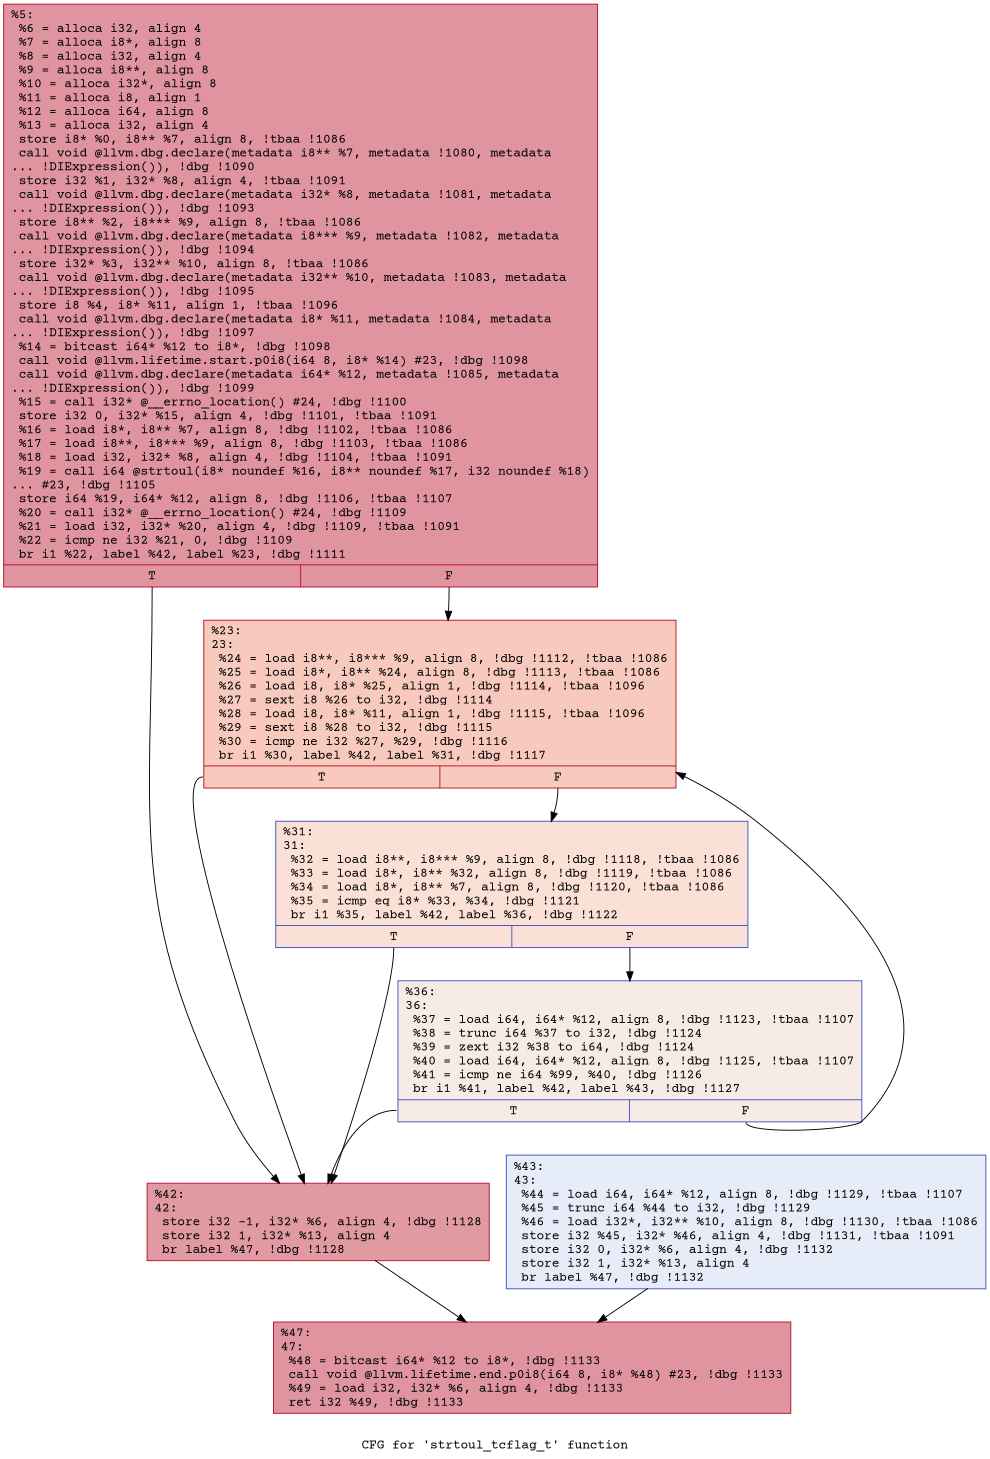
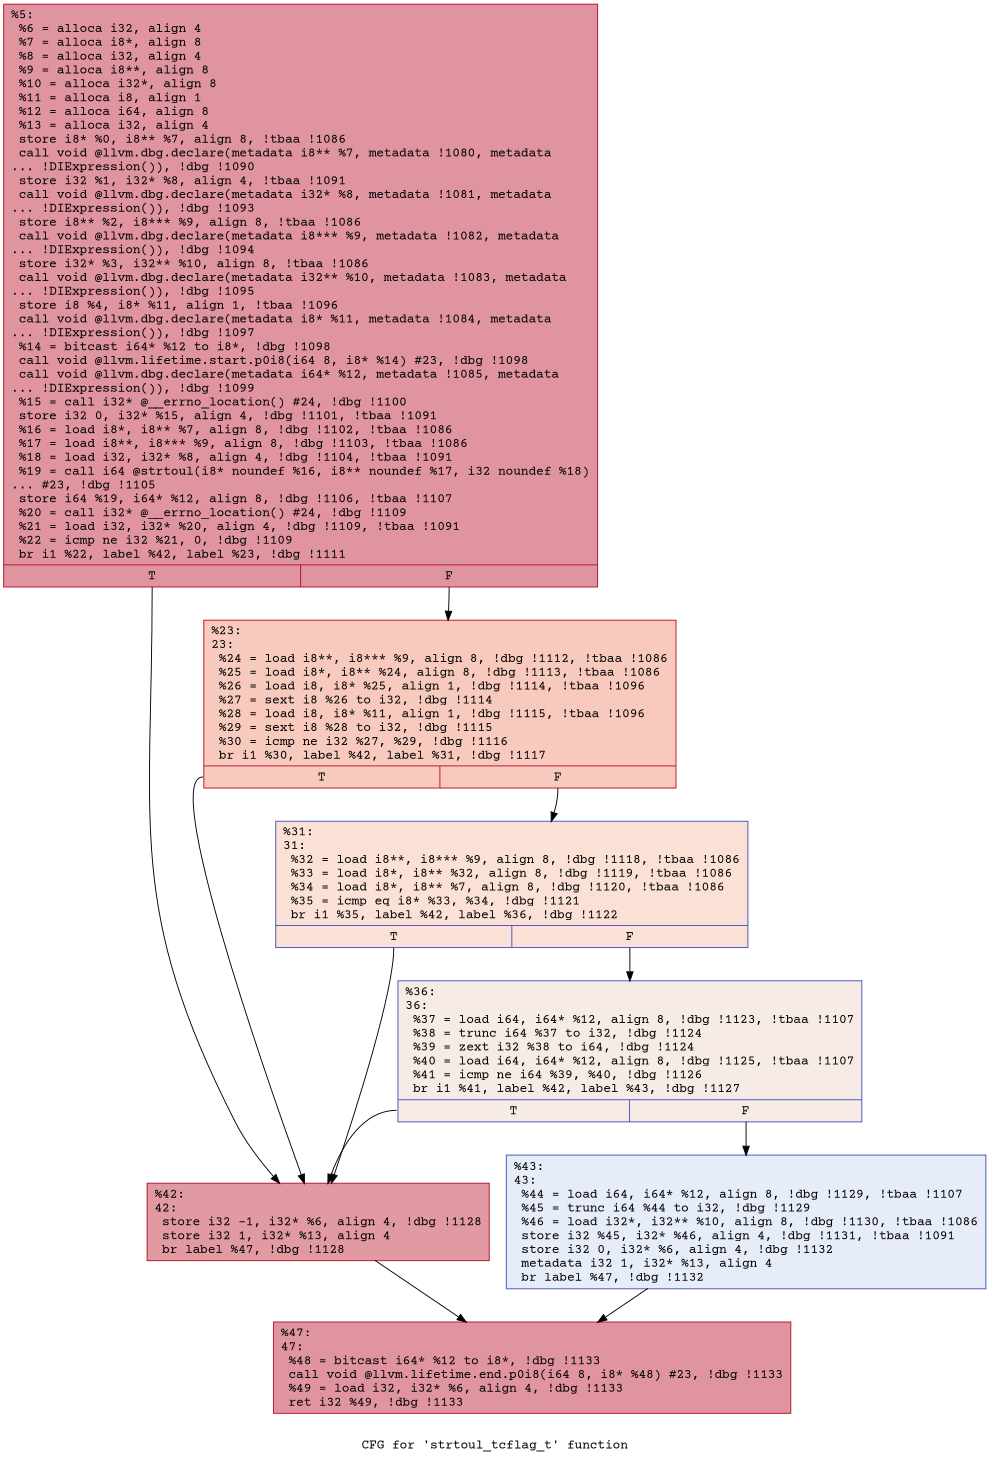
edge "%36:" -> "%23:": now "%36:" -> "%43:"
node "%36:": text "%41 = icmp ne i64 %99, %40, !dbg !1126" -> "%41 = icmp ne i64 %39, %40, !dbg !1126"
node "%43:": text "store i32 1, i32* %13, align 4" -> "metadata i32 1, i32* %13, align 4"
